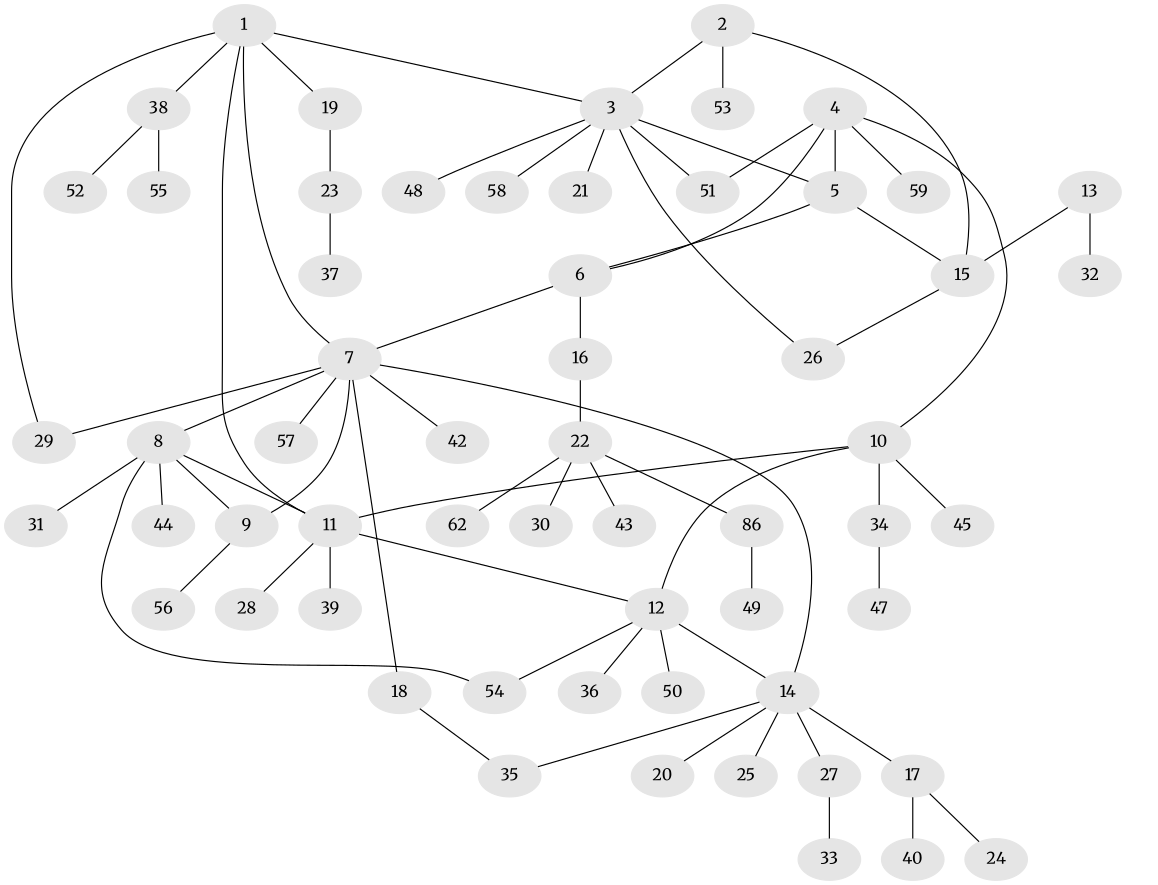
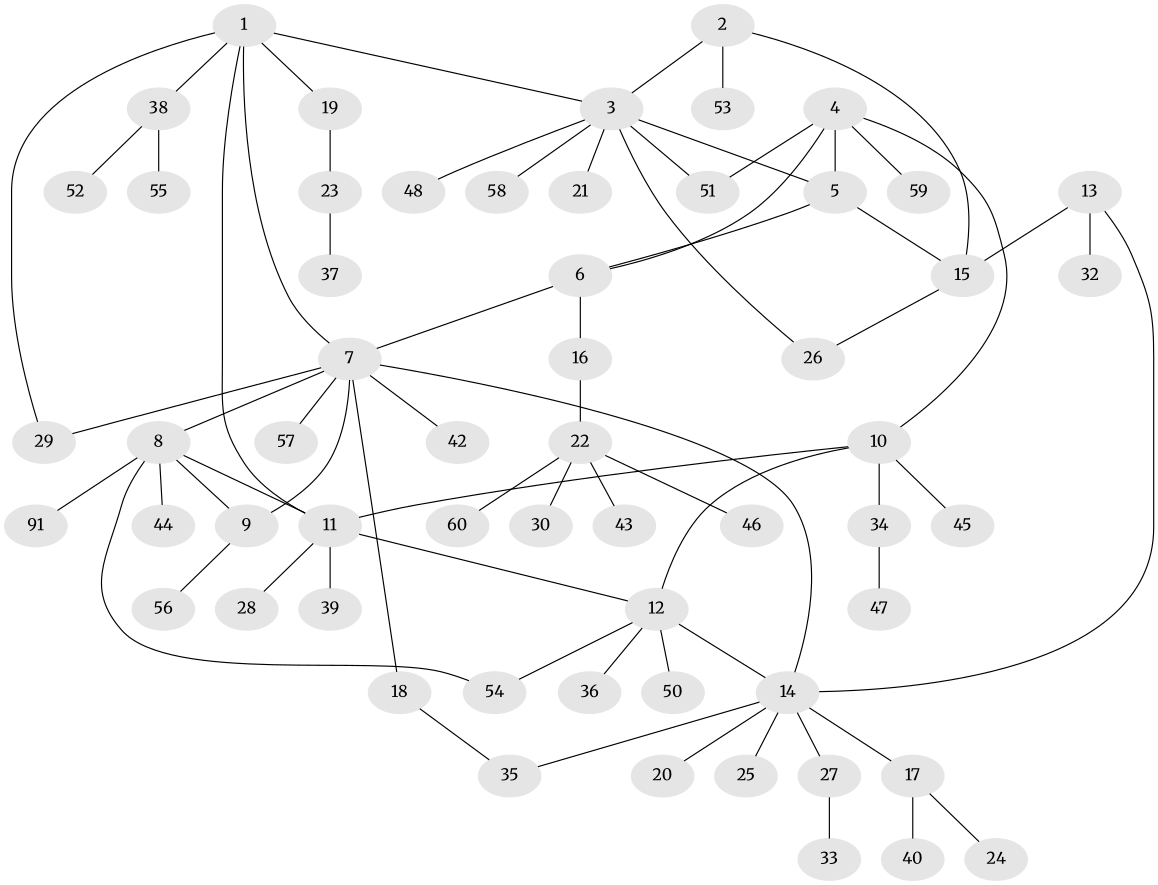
node "31": label "31" -> "91"
node "62": label "62" -> "60"
node "86": label "86" -> "46"
edge "13" -- "14": added
node "49": removed
